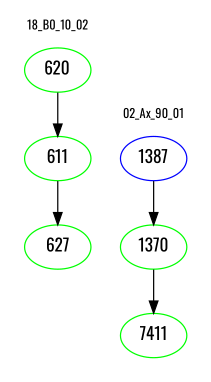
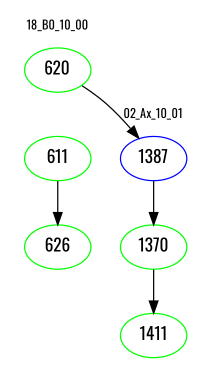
cluster "18_B0_10_02": label "18_B0_10_02" -> "18_B0_10_00"
edge "620" -> "611": now "620" -> "1387"
cluster "02_Ax_90_01": label "02_Ax_90_01" -> "02_Ax_10_01"
node "627": label "627" -> "626"
node "7411": label "7411" -> "1411"
